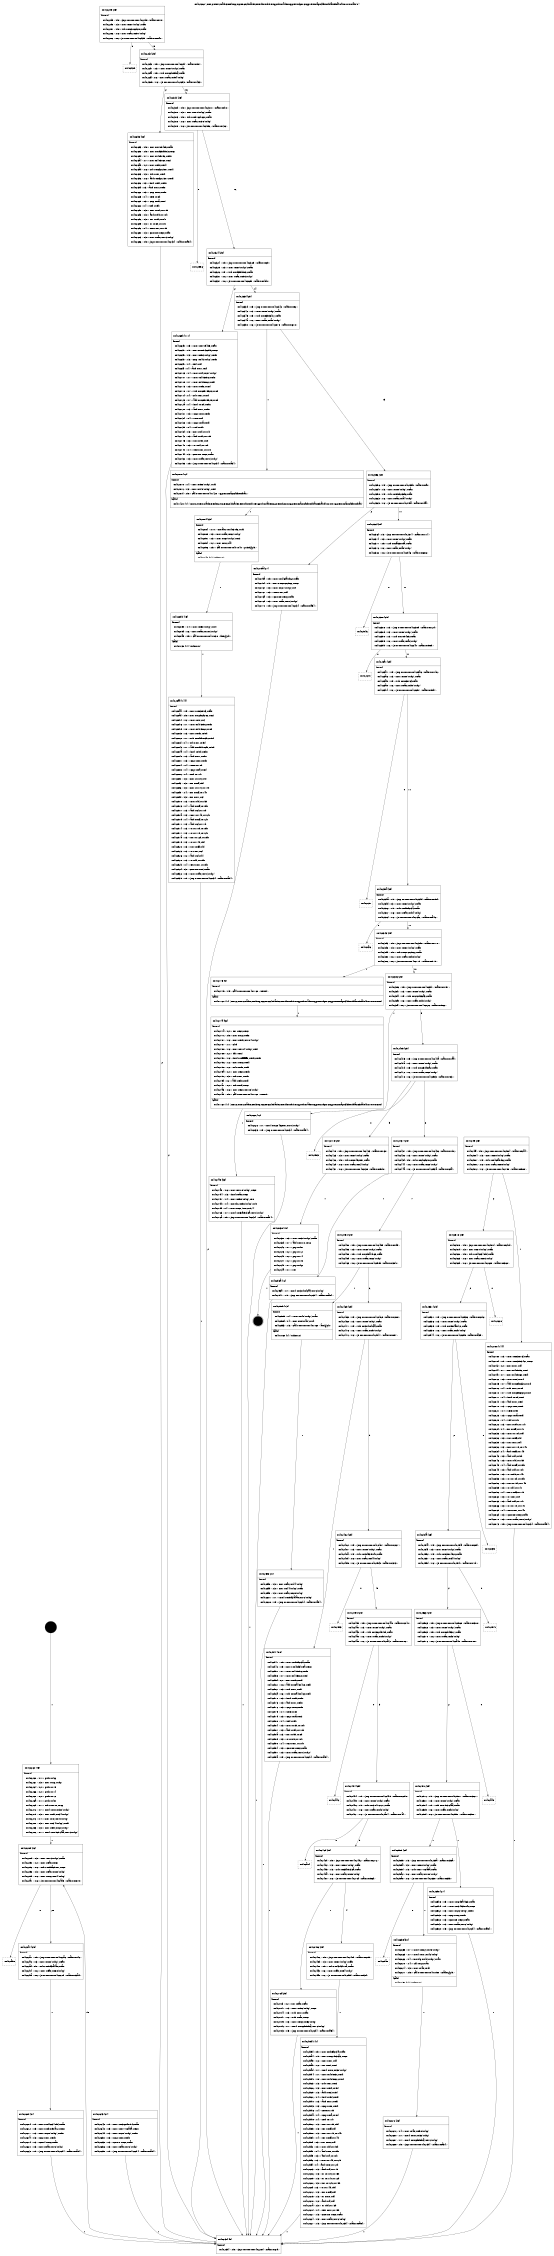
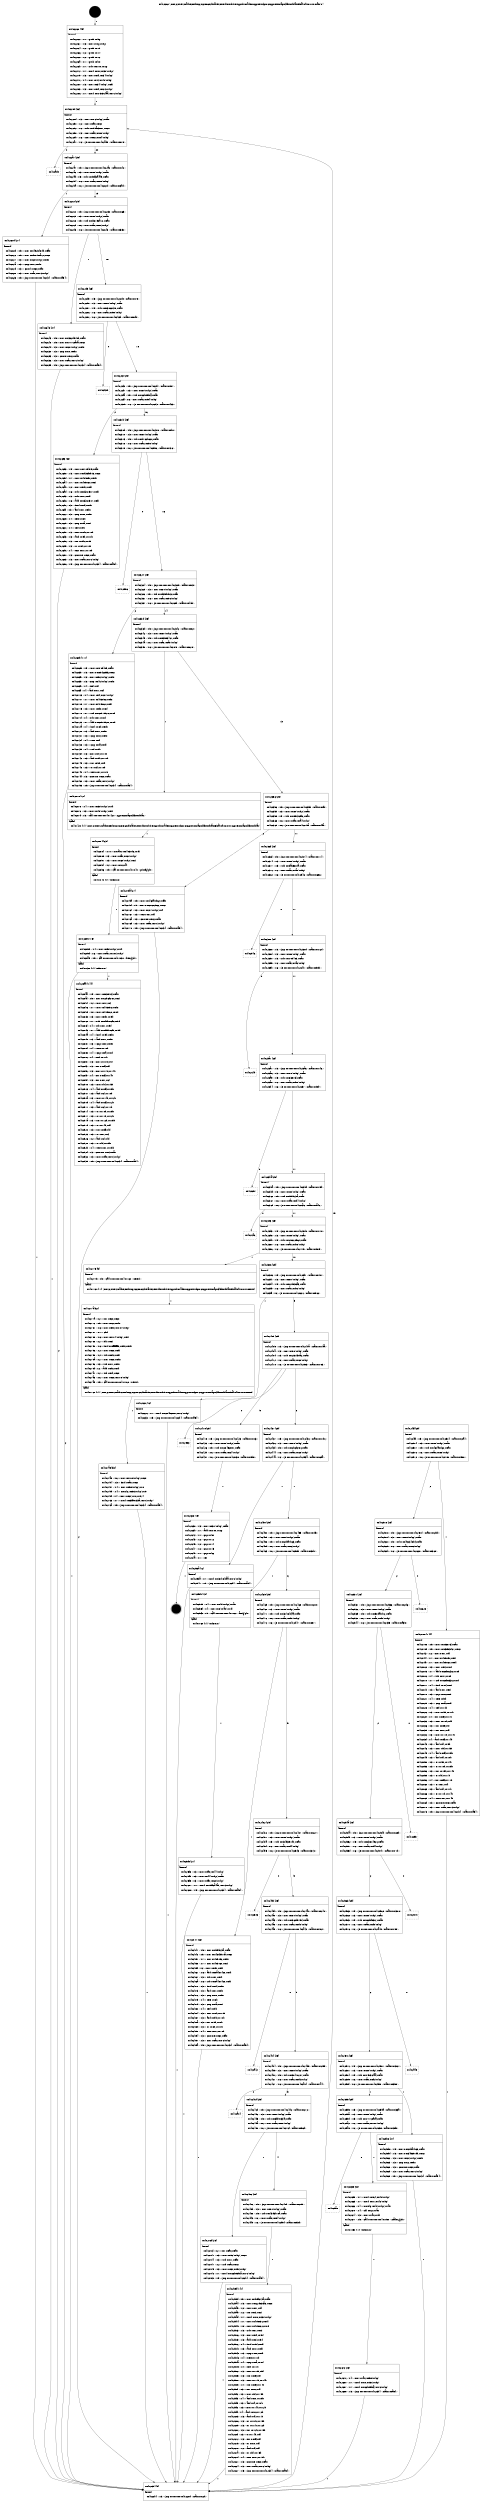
node "0x4022c0 [25]": added
edge "0x4028aa [144]" -> "0x402cb4 [5]": now "0x40289b [15]" -> "0x402cb4 [5]"
